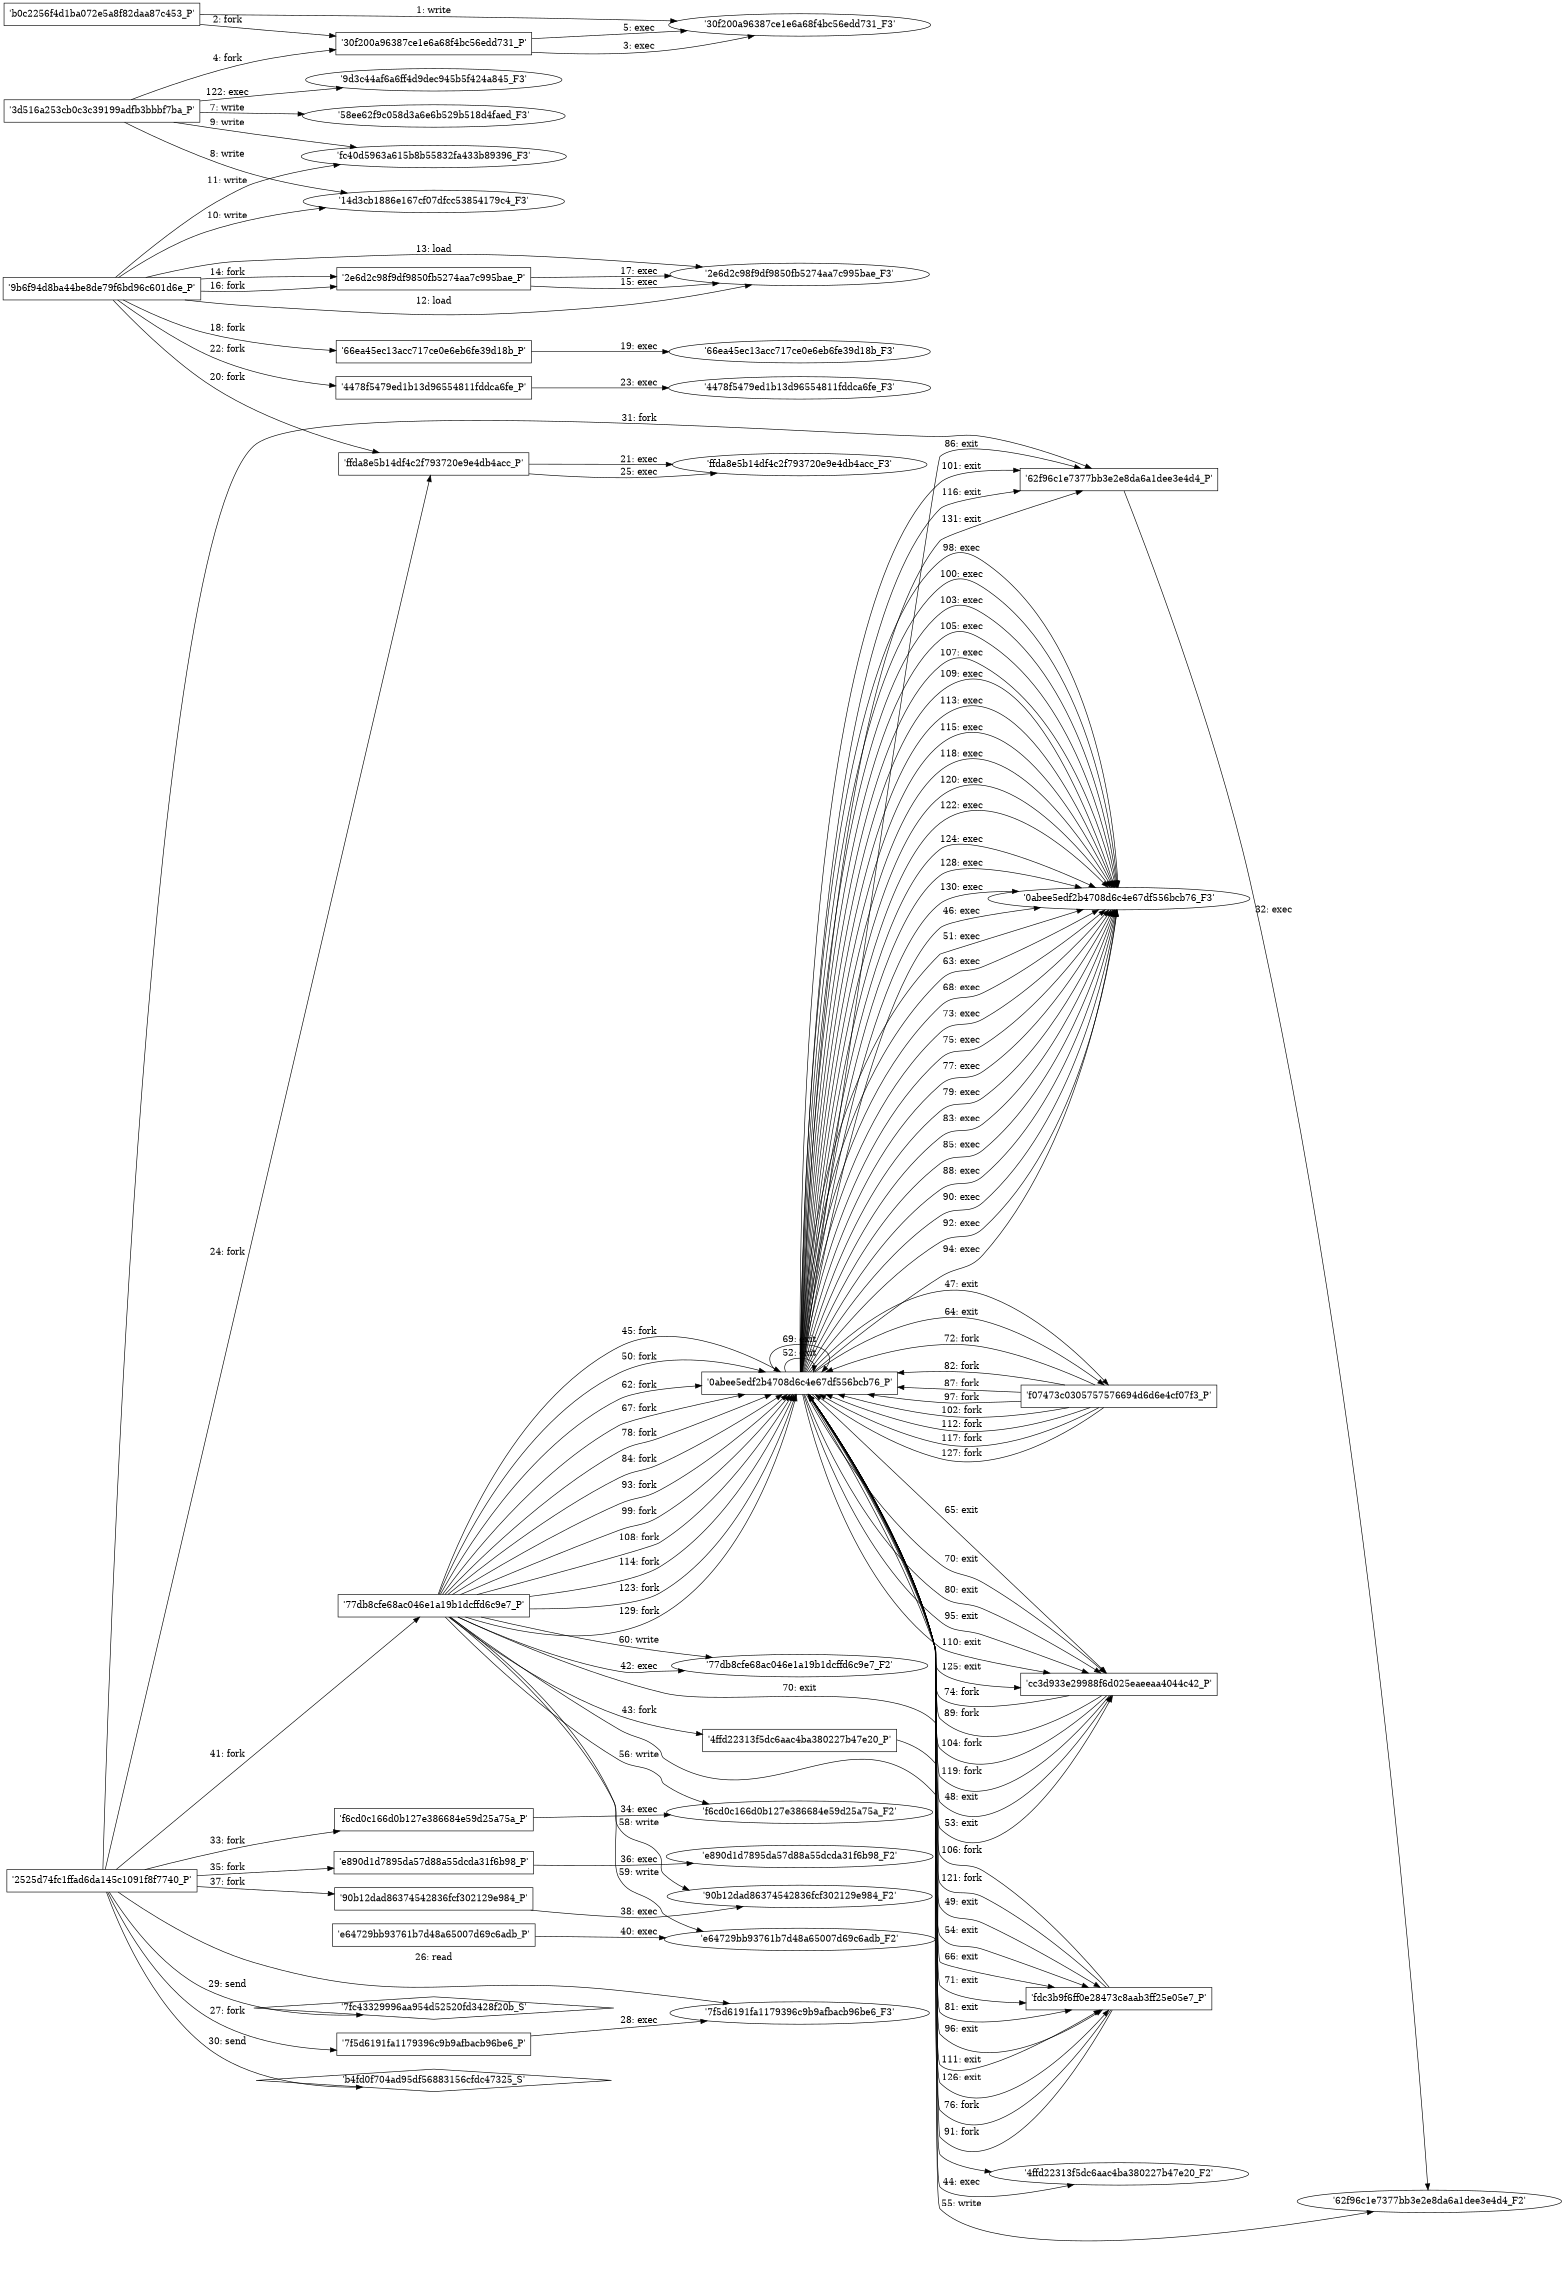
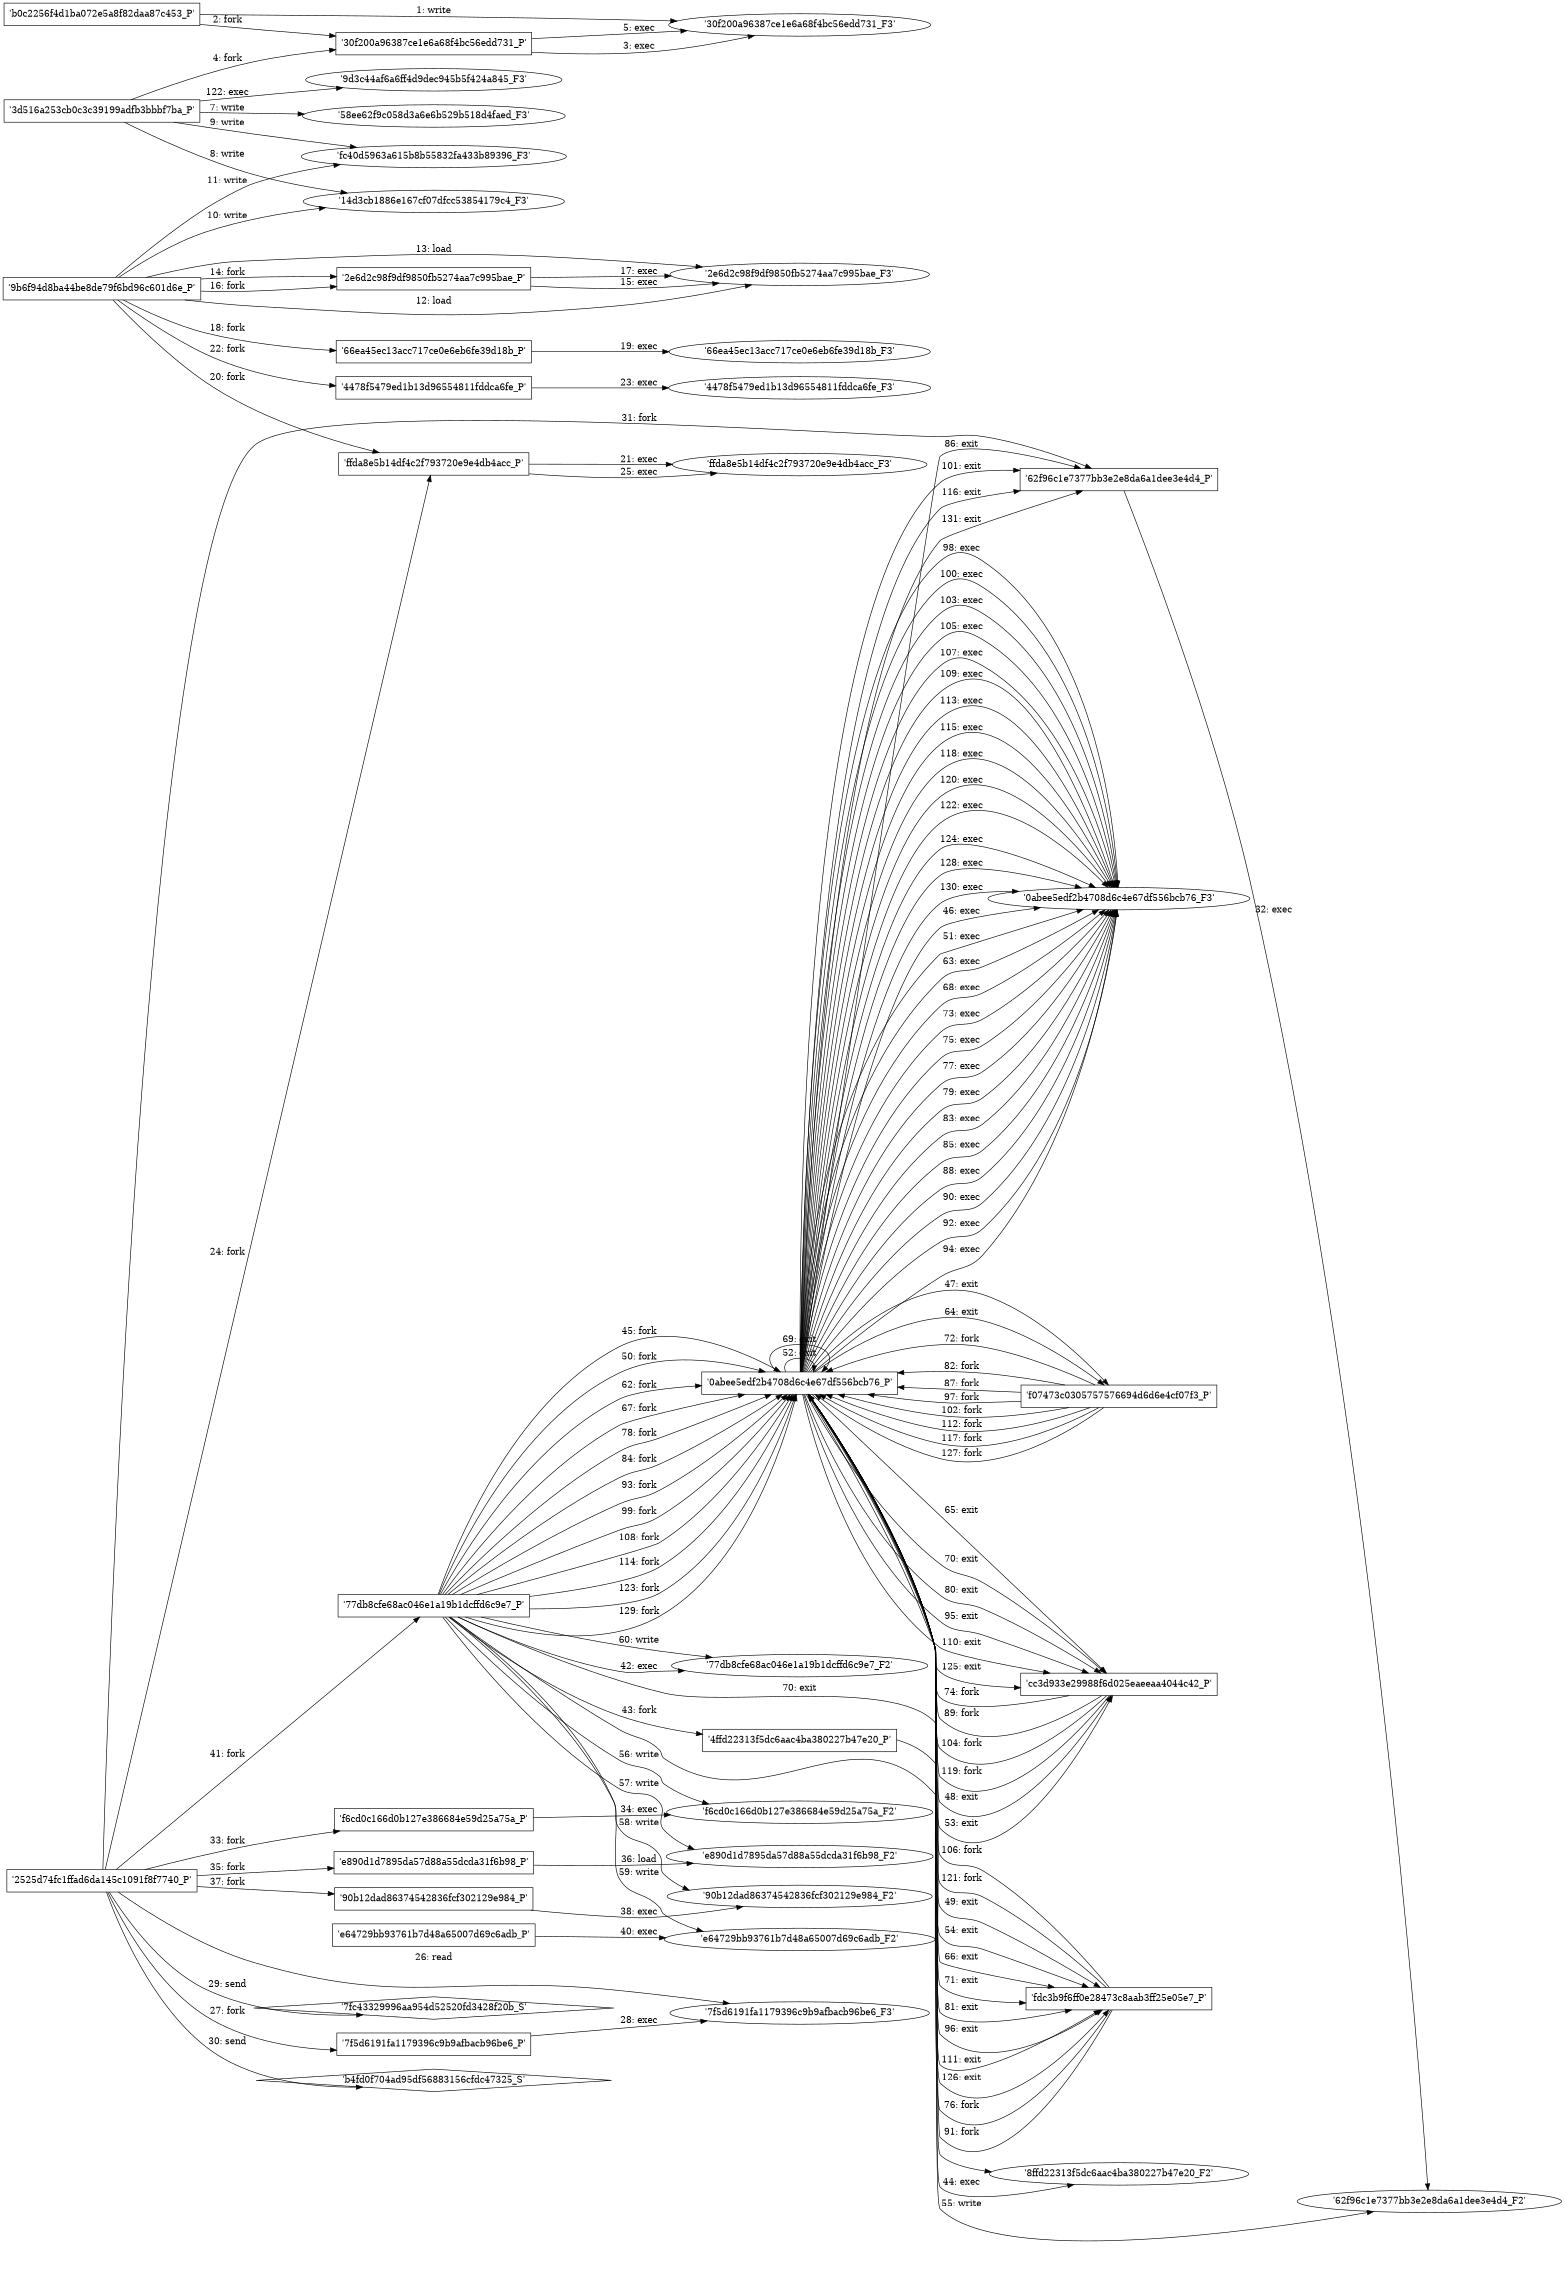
edge "'77db8cfe68ac046e1a19b1dcffd6c9e7_P'" -> "'e890d1d7895da57d88a55dcda31f6b98_F2'": added, label "57: write"
edge "'e890d1d7895da57d88a55dcda31f6b98_P'" -> "'e890d1d7895da57d88a55dcda31f6b98_F2'": label "36: exec" -> "36: load"
node "'4ffd22313f5dc6aac4ba380227b47e20_F2'": label "'4ffd22313f5dc6aac4ba380227b47e20_F2'" -> "'8ffd22313f5dc6aac4ba380227b47e20_F2'"
